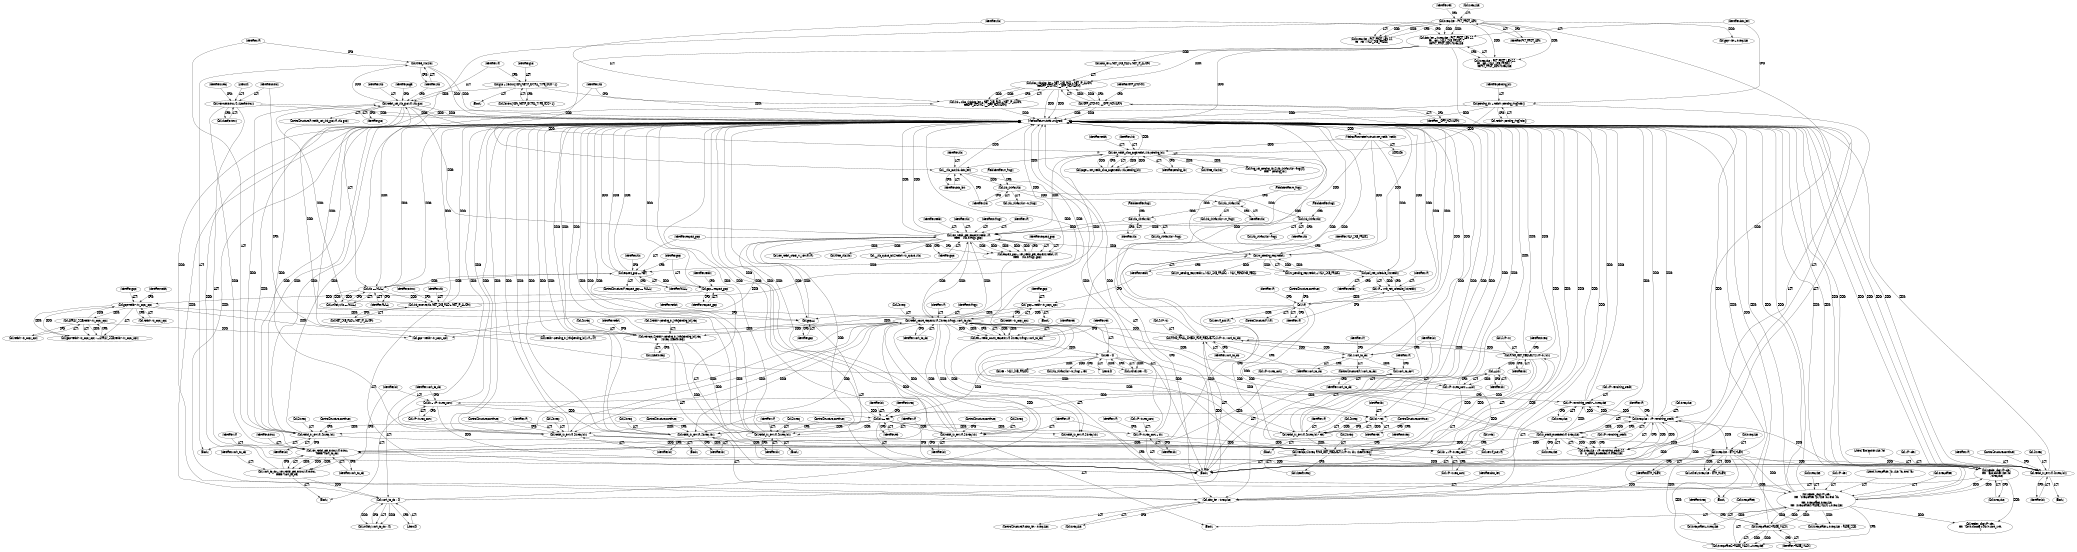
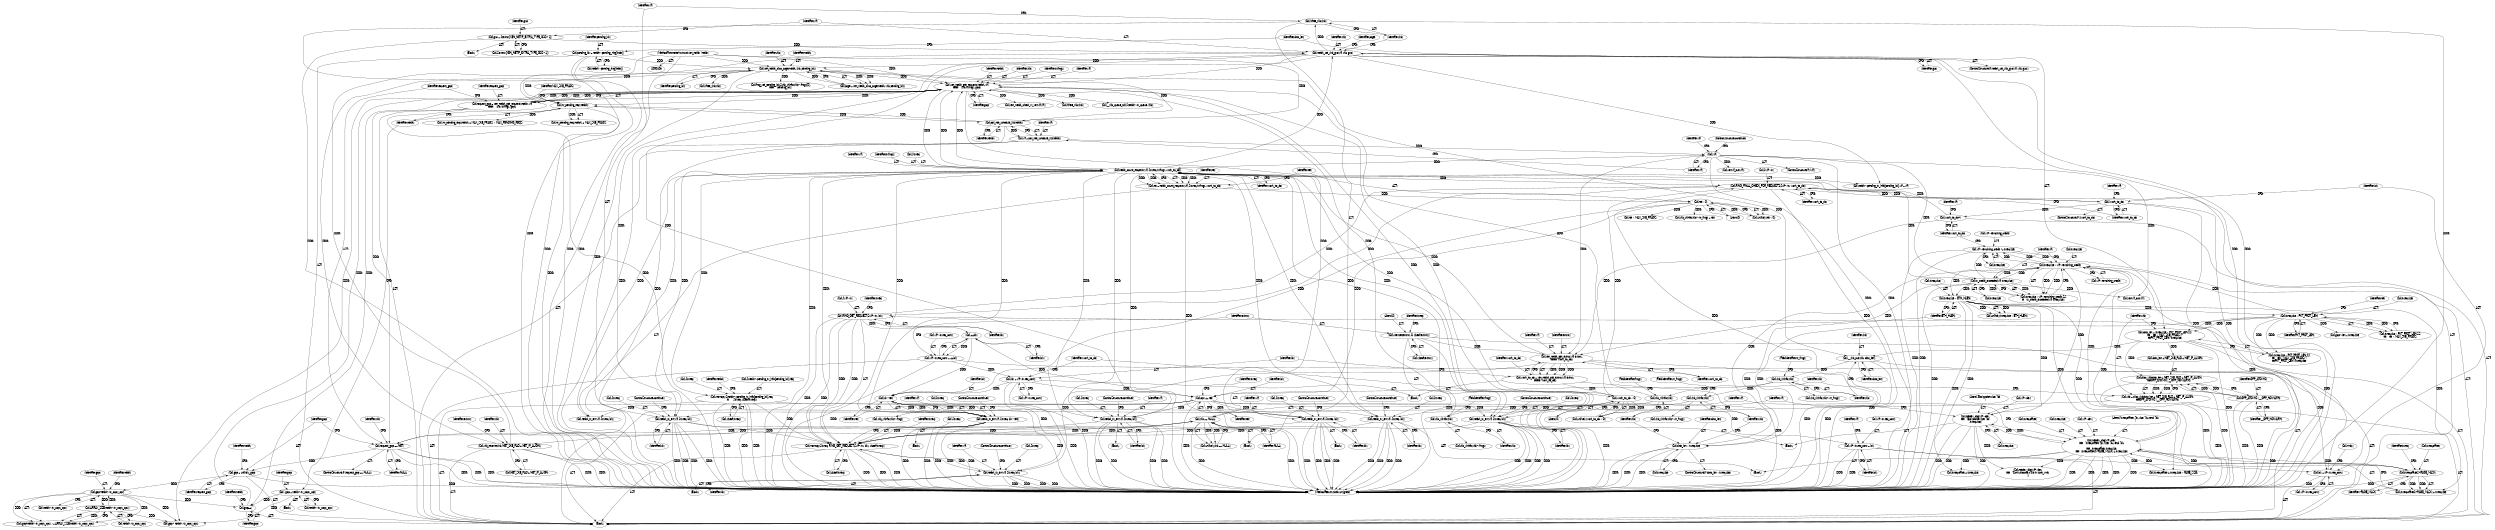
edge "(Identifier,GFP_ATOMIC)" -> "(Call,GFP_ATOMIC | __GFP_NOWARN)": label "CFG: " -> "AST: "
edge "(MethodReturn,static unsigned)" -> "(MethodParameterIn,struct xen_netbk *netbk)": reversed
node "(Call,gop = request_gop)": label "(Call,gop = request_gop)" -> "(Call,gop = unlikely_gop)"
node "(Call,vif = xmit_net_schedule_list(netbk))": label "(Call,vif = xmit_net_schedule_list(netbk))" -> "(Call,vif = poll_net_schedule_list(netbk))"
edge "(Call,txreq.size < ETH_HLEN)" -> "(Call,txreq.size > PKT_PROT_LEN)": added, label "DDG:"
node "(Call,idx += ret)": label "(Call,idx += ret)" -> "(Call,ops += ret)"
